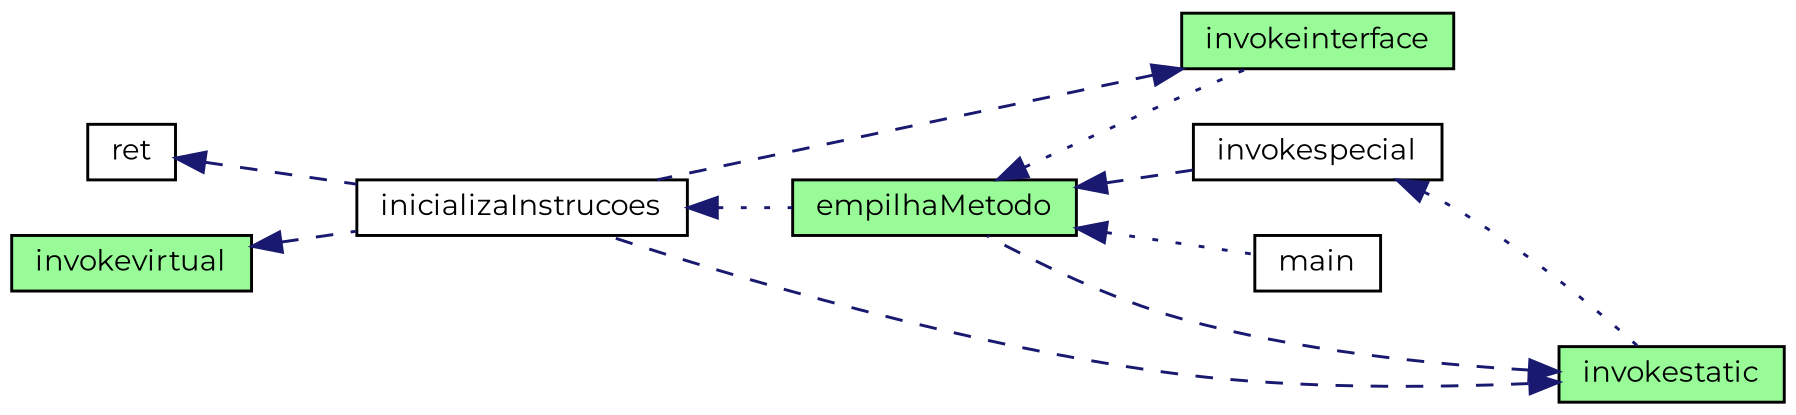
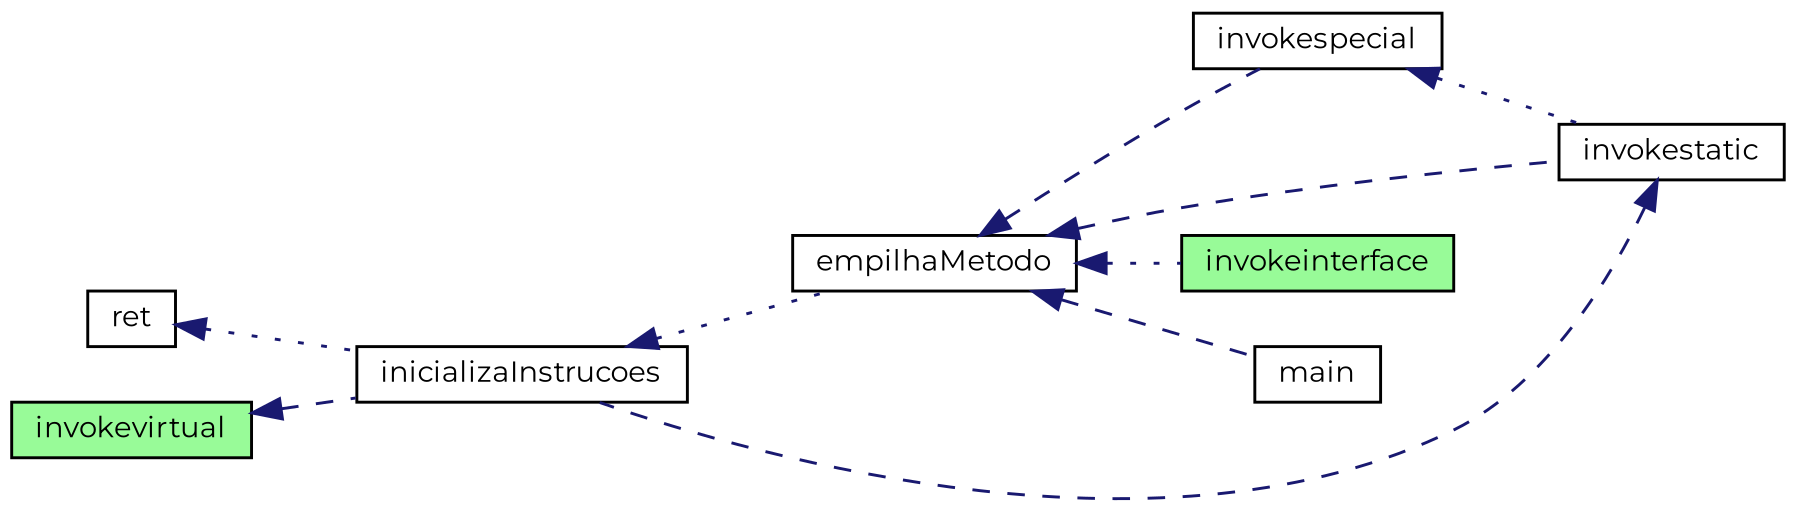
edge "inicializaInstrucoes" -> "invokeinterface": removed
edge "inicializaInstrucoes" -> "ret": style dashed -> dotted
node "empilhaMetodo": fillcolor palegreen -> white
edge "main" -> "empilhaMetodo": style dotted -> dashed
edge "empilhaMetodo" -> "invokestatic": reversed
node "invokestatic": fillcolor palegreen -> white
